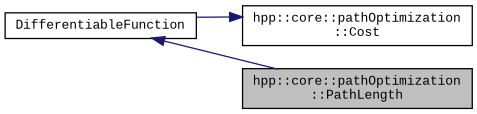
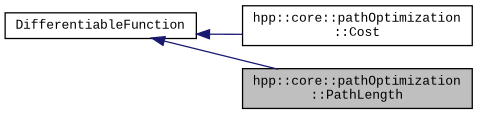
edge "DifferentiableFunction" -> "hpp::core::pathOptimization ::Cost": reversed
